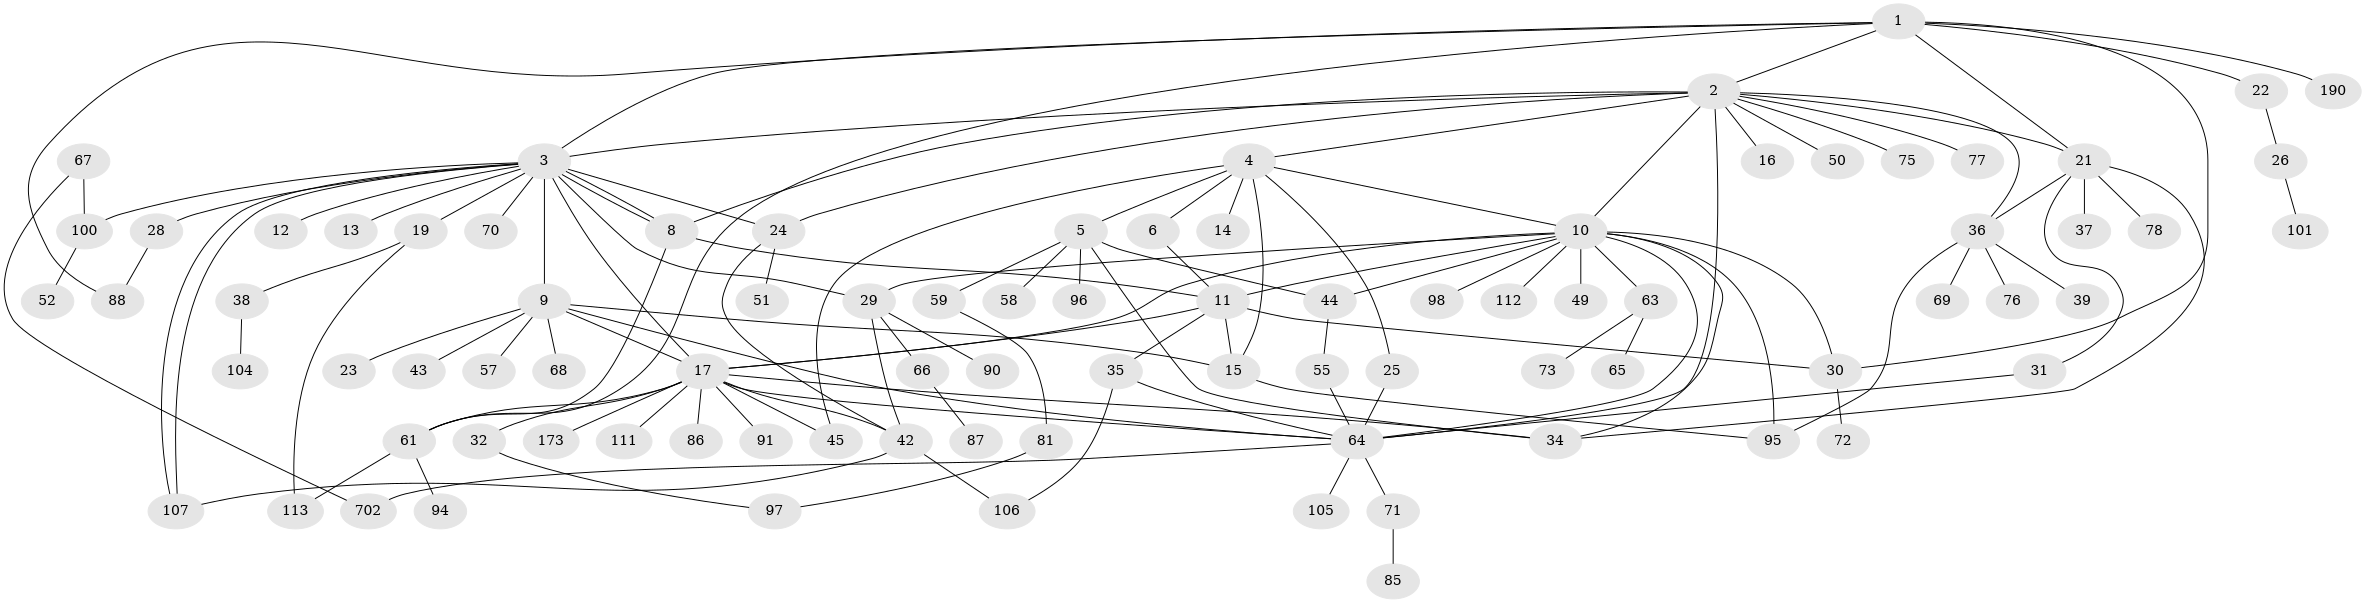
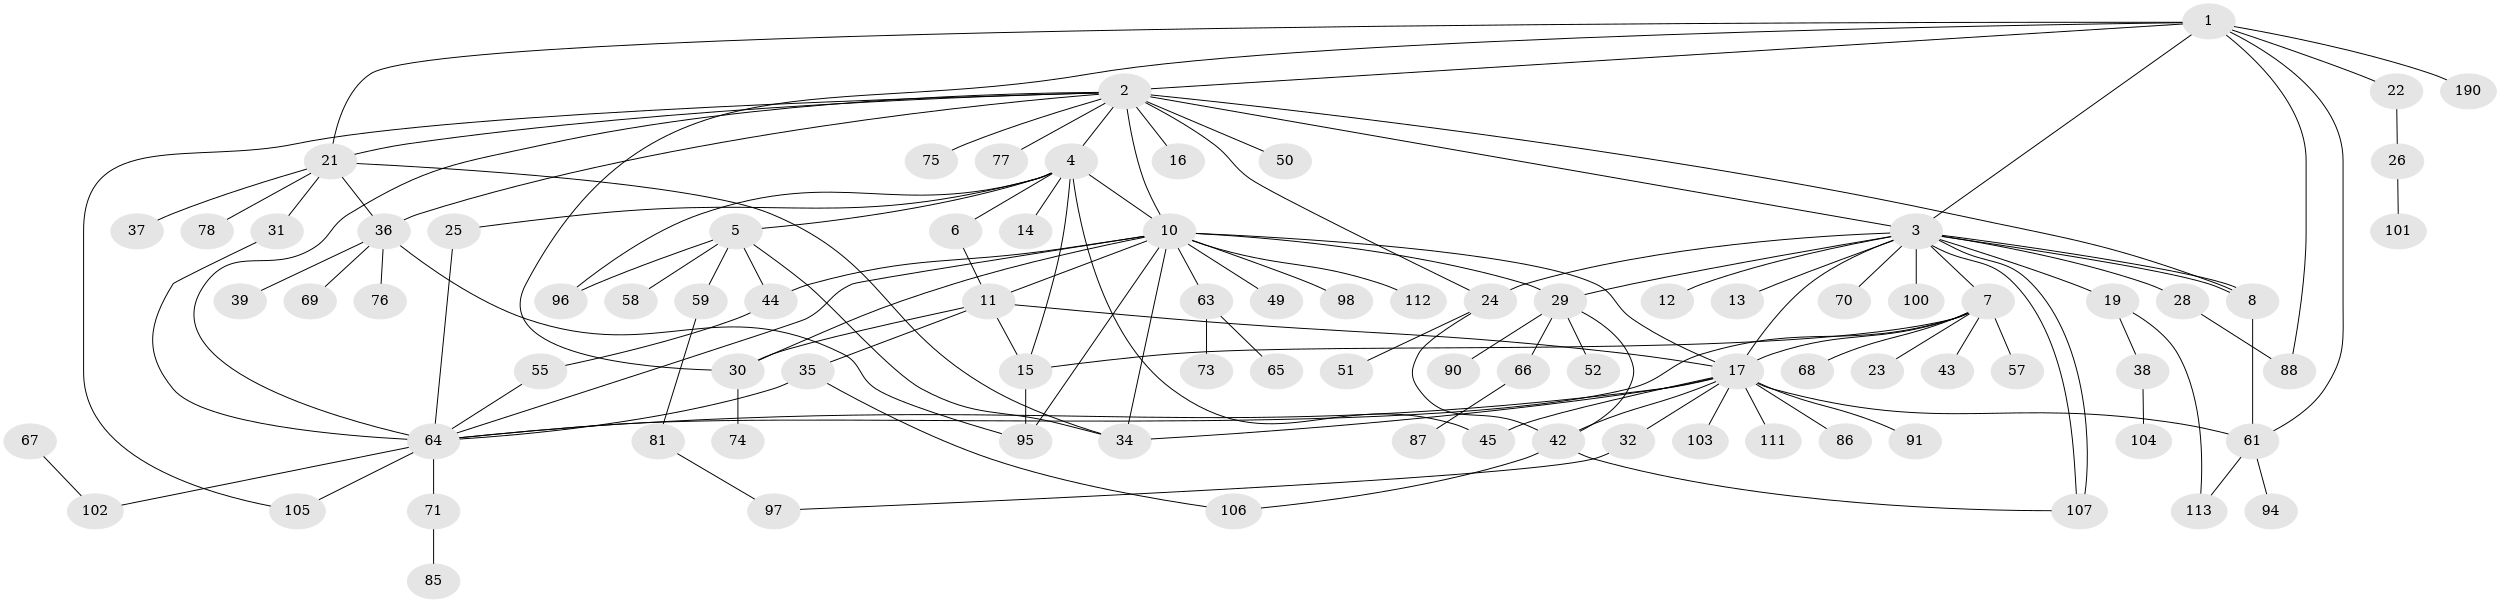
edge "2" -- "105": added
edge "4" -- "96": added
edge "67" -- "100": removed
edge "100" -- "52": now "29" -- "52"
edge "8" -- "11": removed
node "9": label "9" -> "7"
node "173": label "173" -> "103"
node "72": label "72" -> "74"
node "702": label "702" -> "102"
